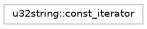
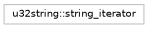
node "u32string::const_iterator": label "u32string::const_iterator" -> "u32string::string_iterator"
